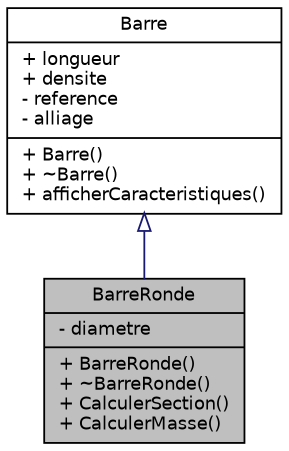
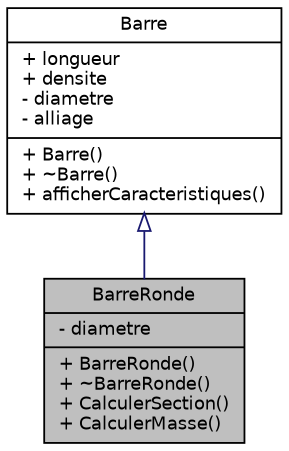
node "Barre": text "- reference" -> "- diametre"
